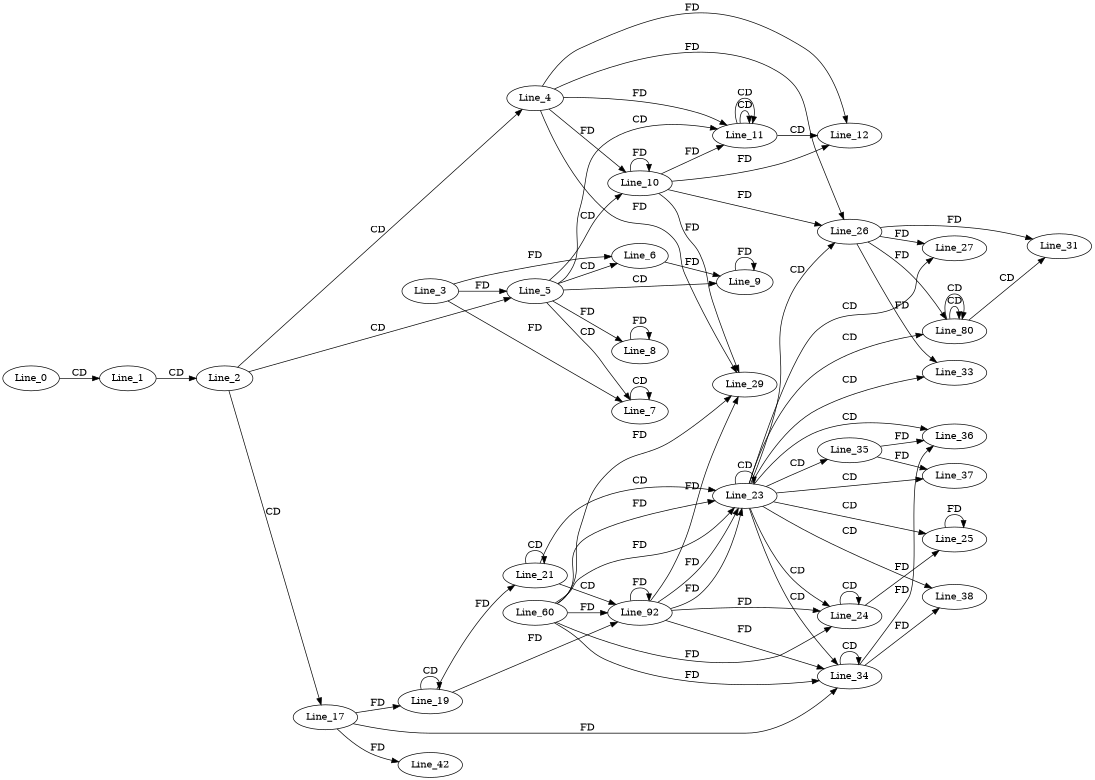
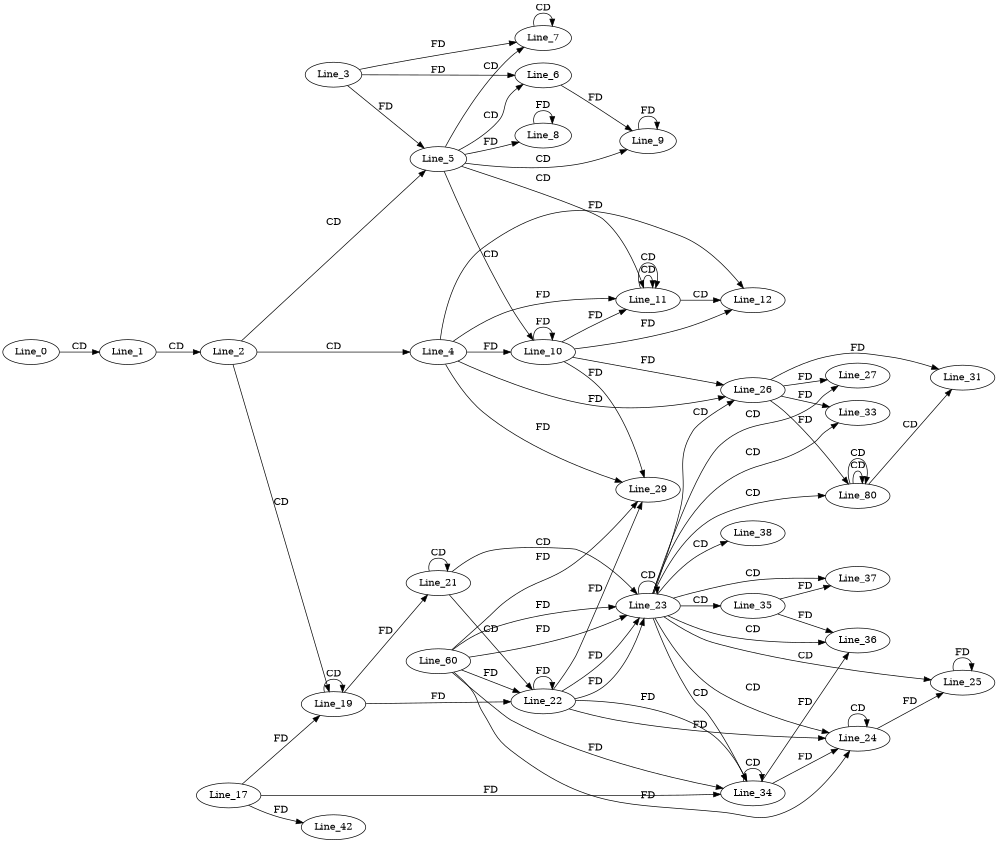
edge "Line_2" -> "Line_17": now "Line_2" -> "Line_19"
node "Line_92": label "Line_92" -> "Line_22"
edge "Line_34" -> "Line_38": now "Line_34" -> "Line_24"
